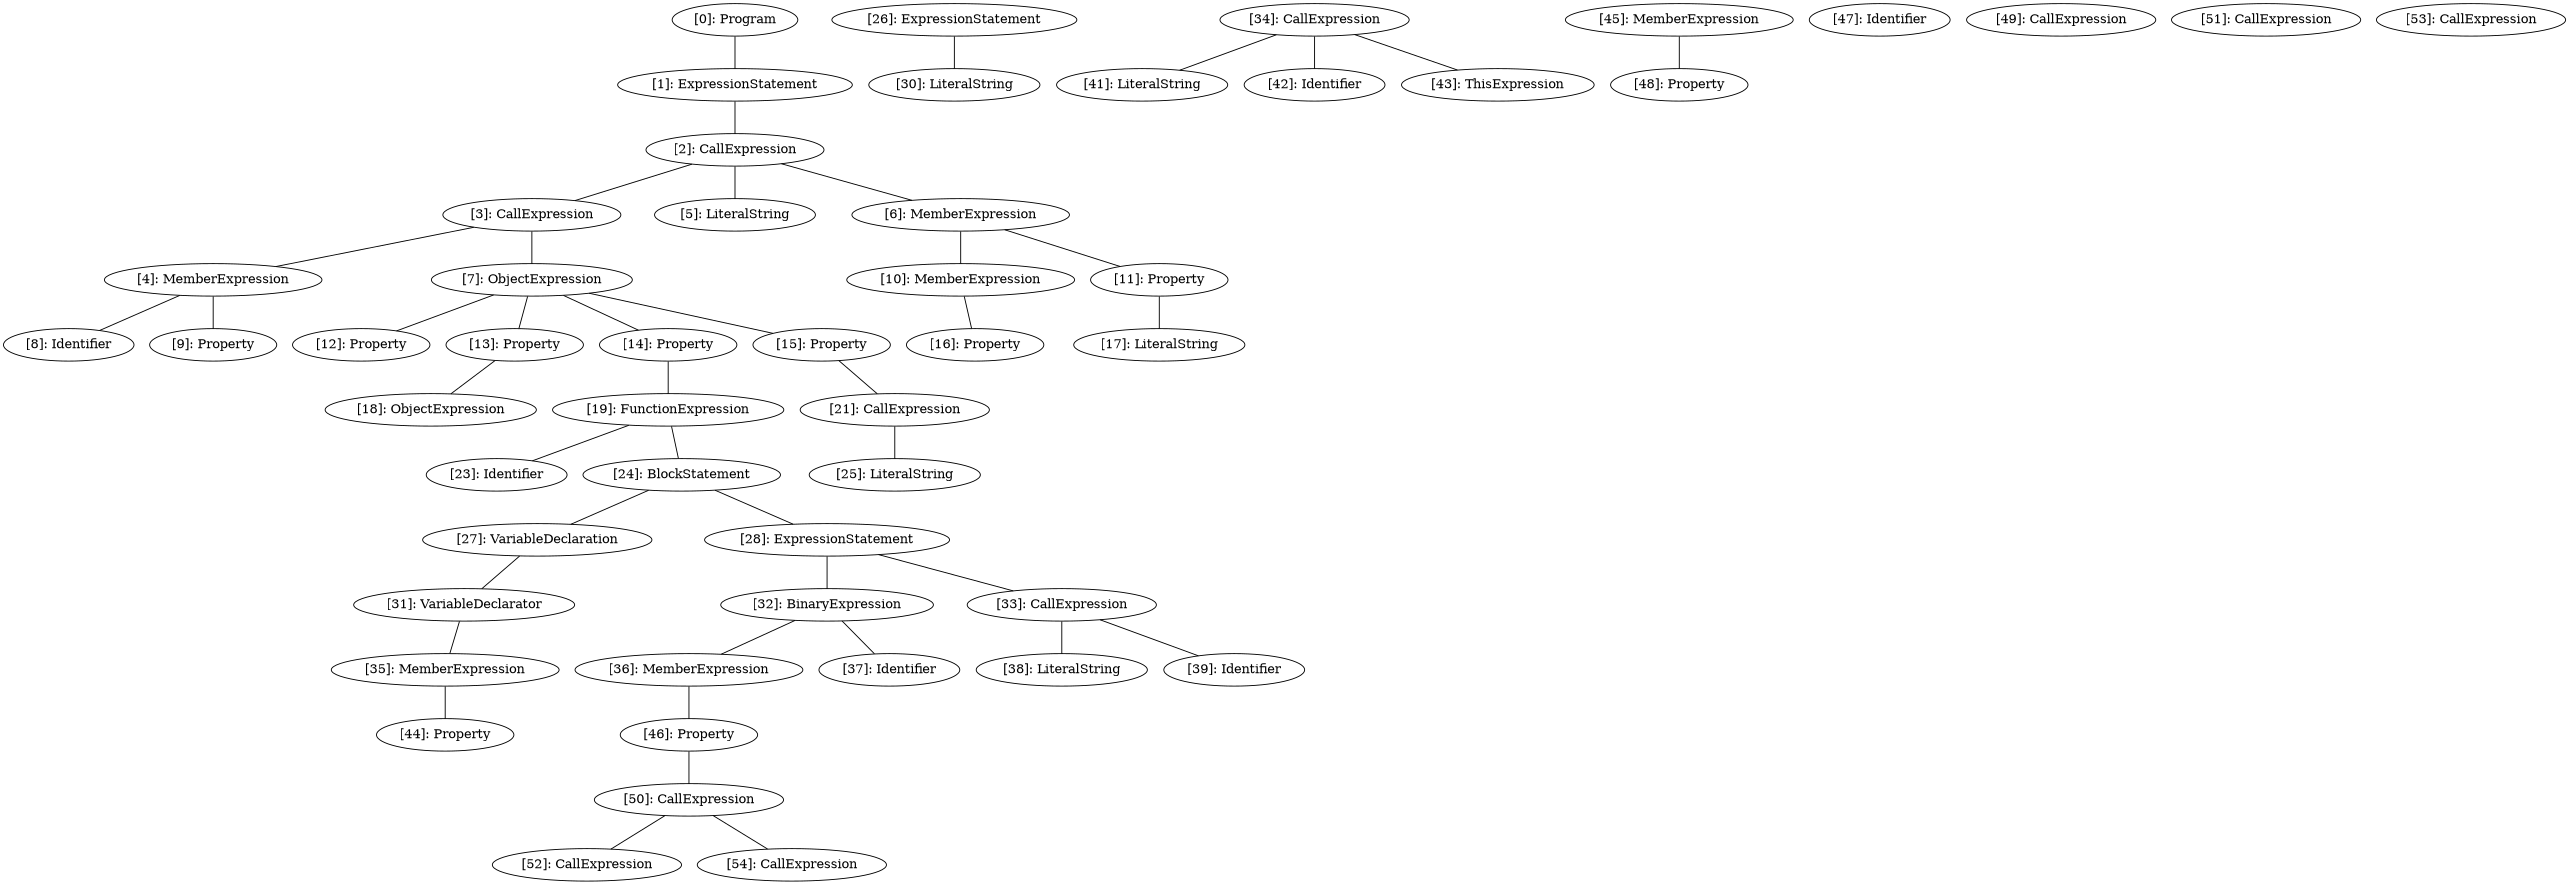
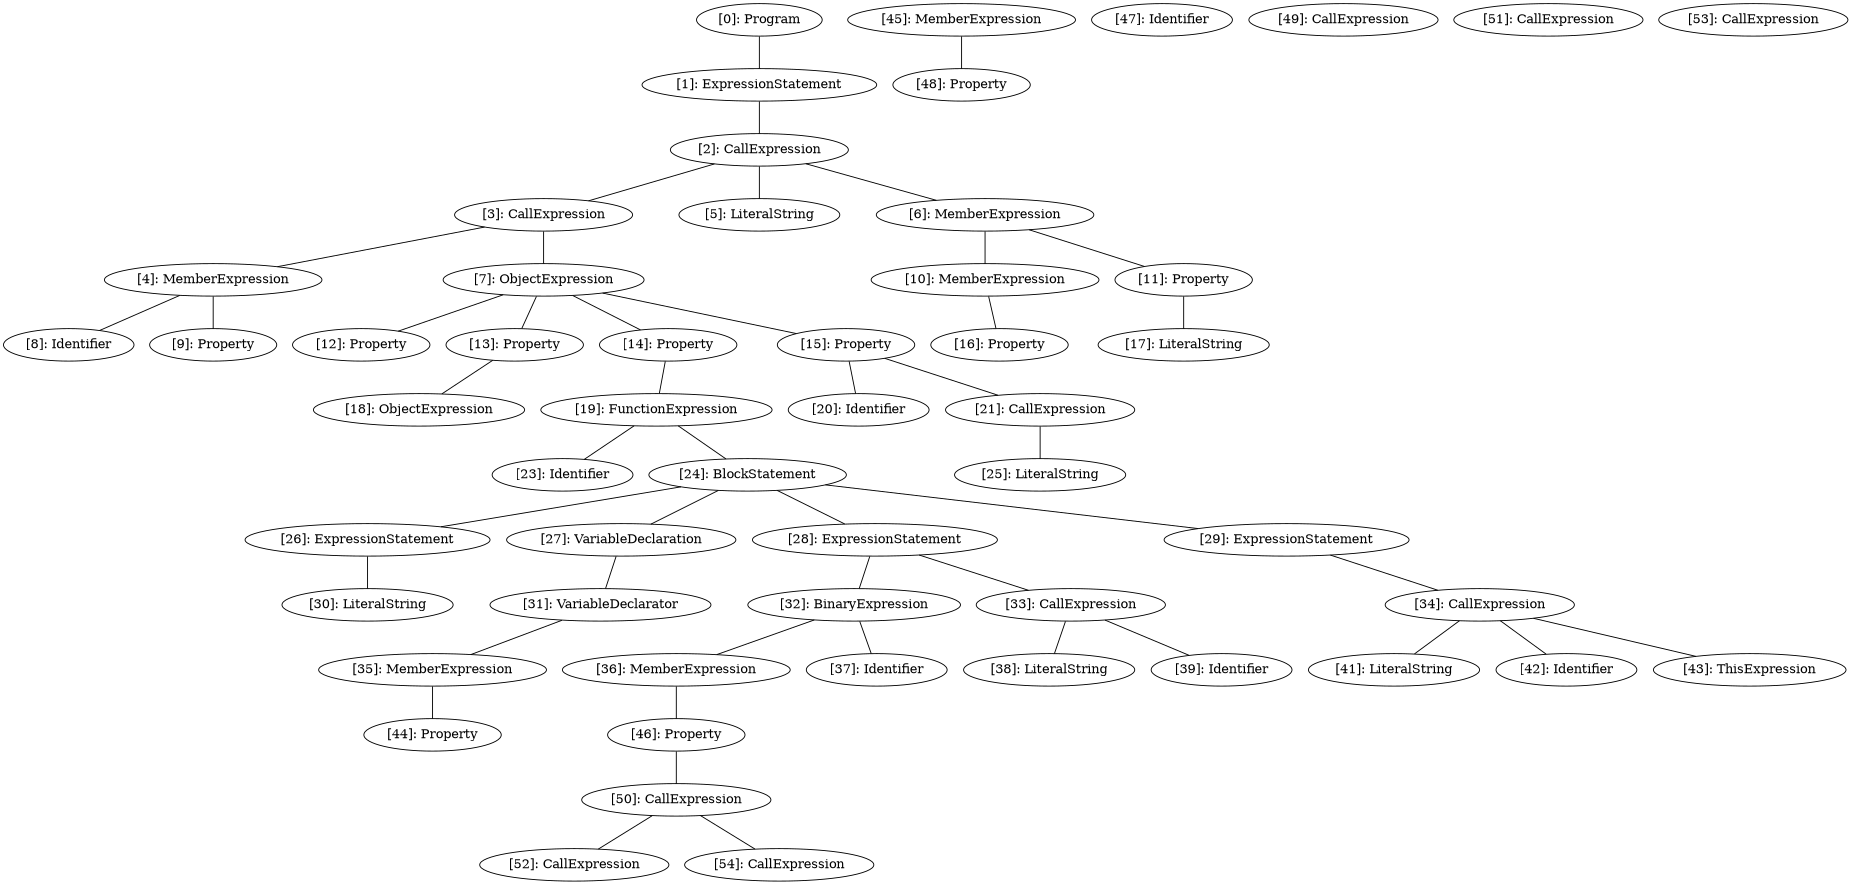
node "[20]: Identifier": added
edge "[24]: BlockStatement" -- "[26]: ExpressionStatement": added
node "[29]: ExpressionStatement": added
